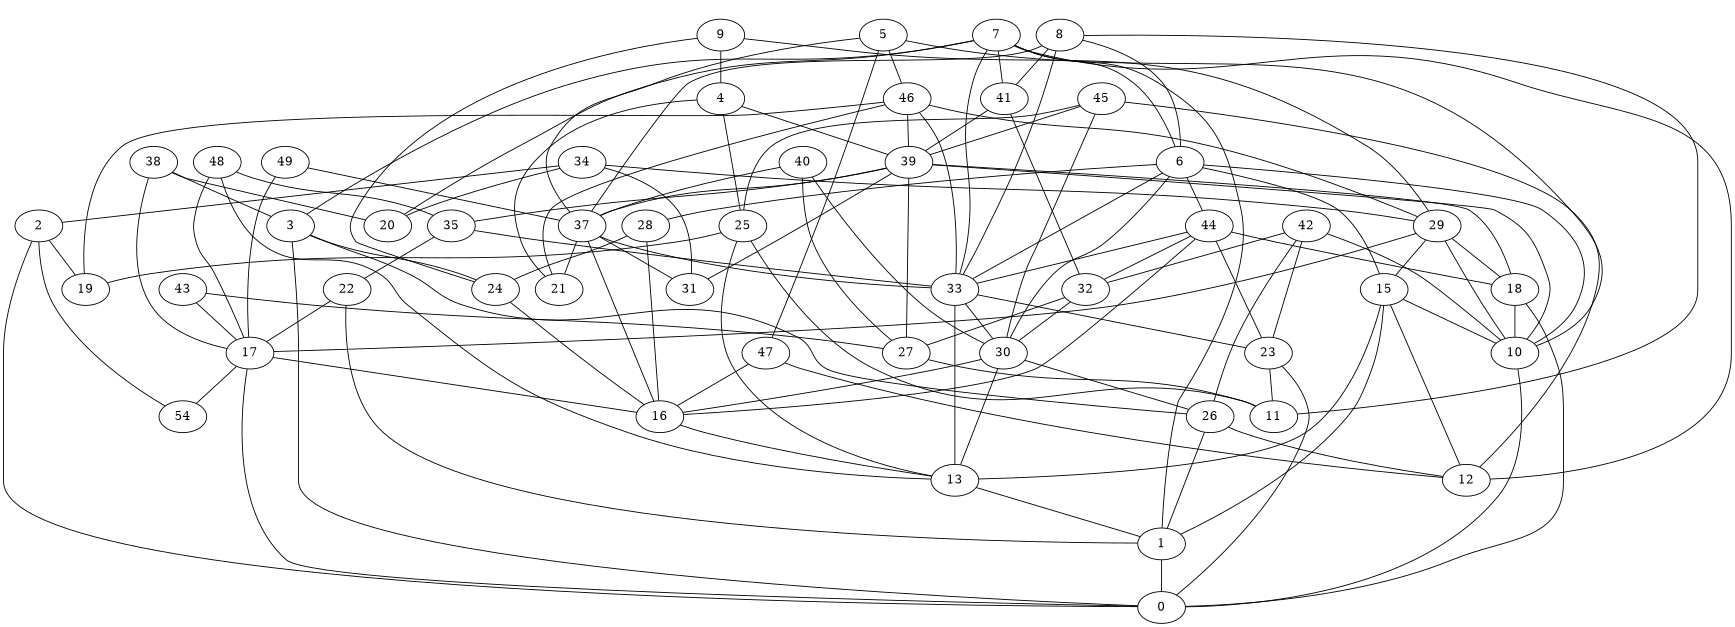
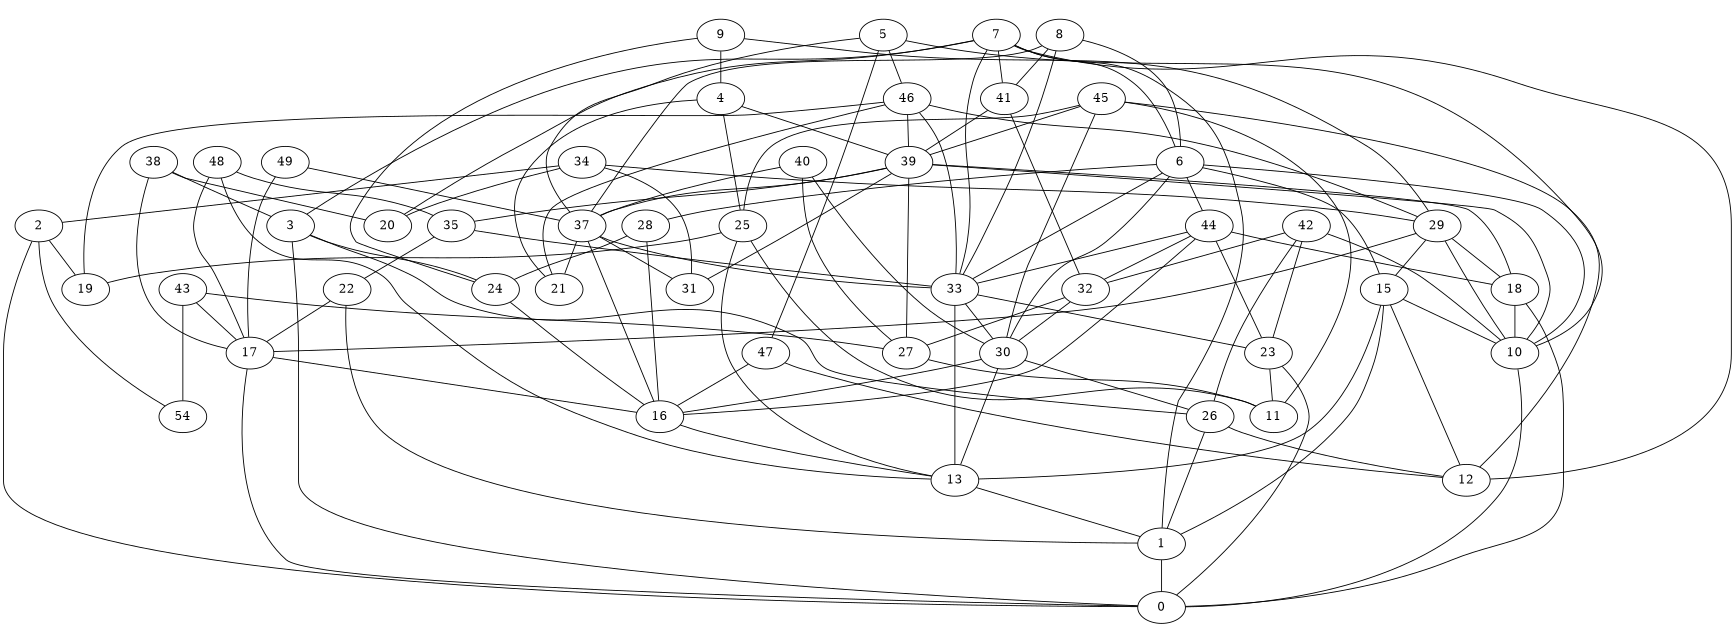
edge "8" -- "11": now "45" -- "11"
edge "17" -- "54": now "43" -- "54"
